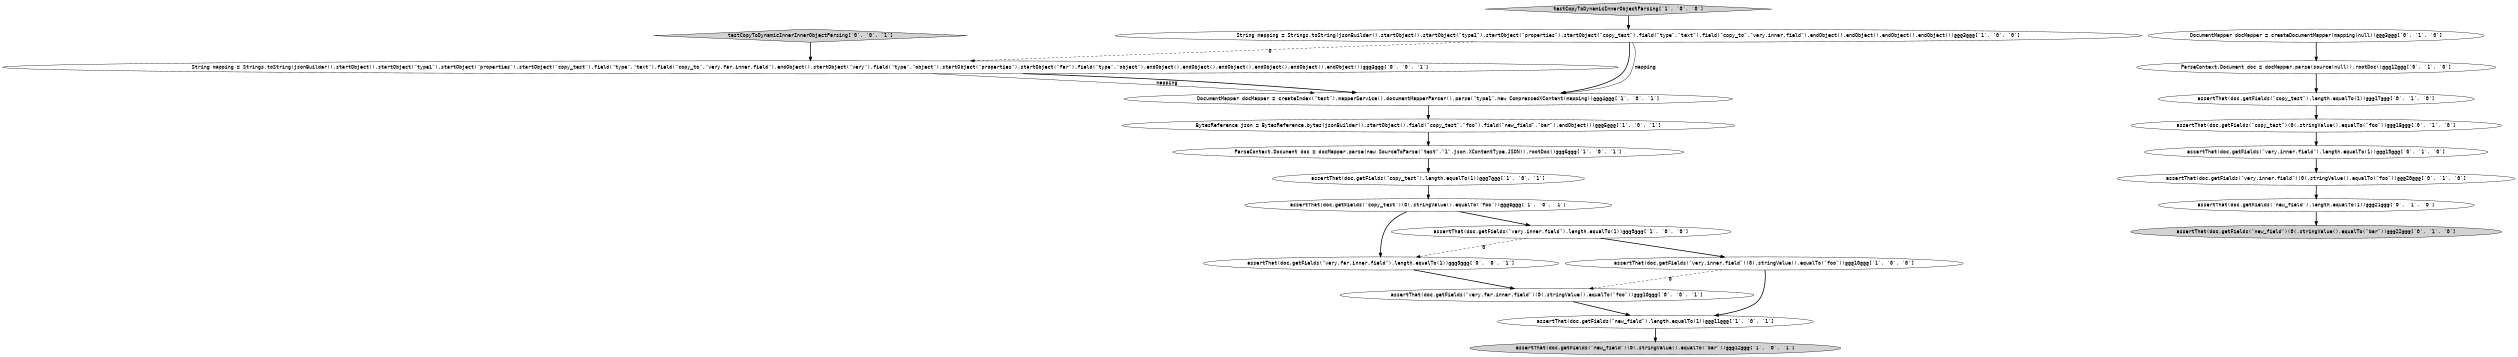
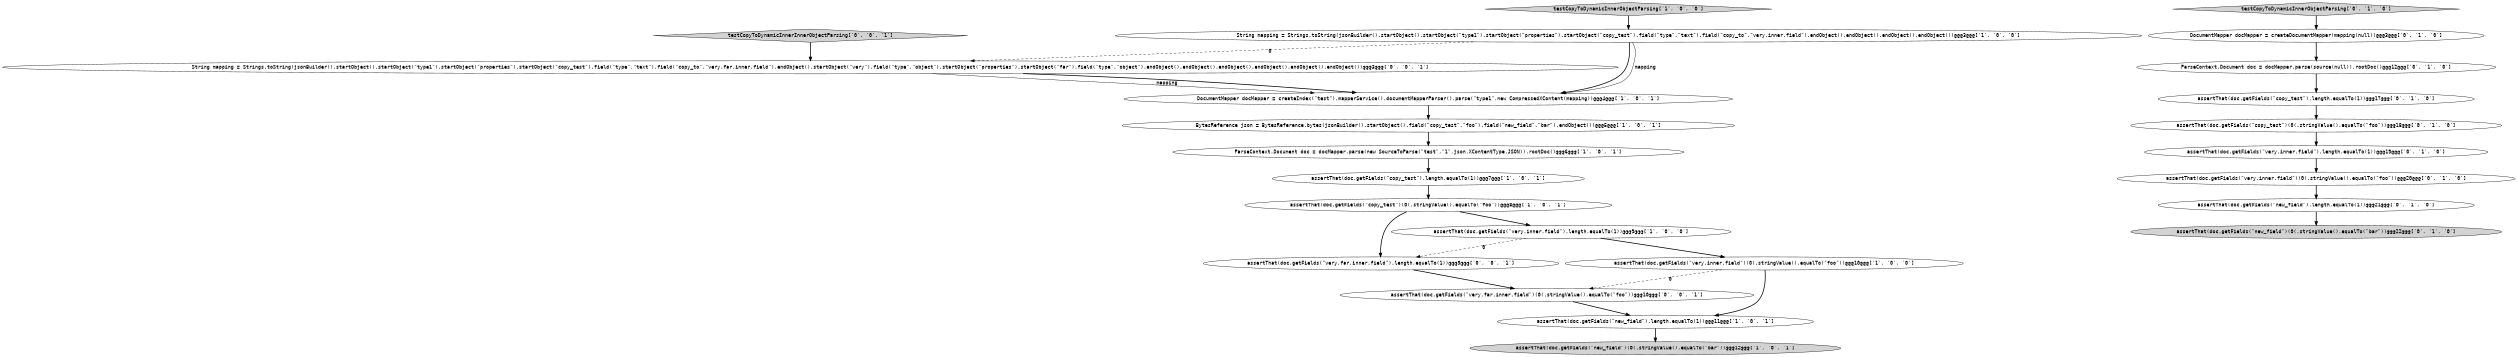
node "testCopyToDynamicInnerObjectParsing['0', '1', '0']": added
